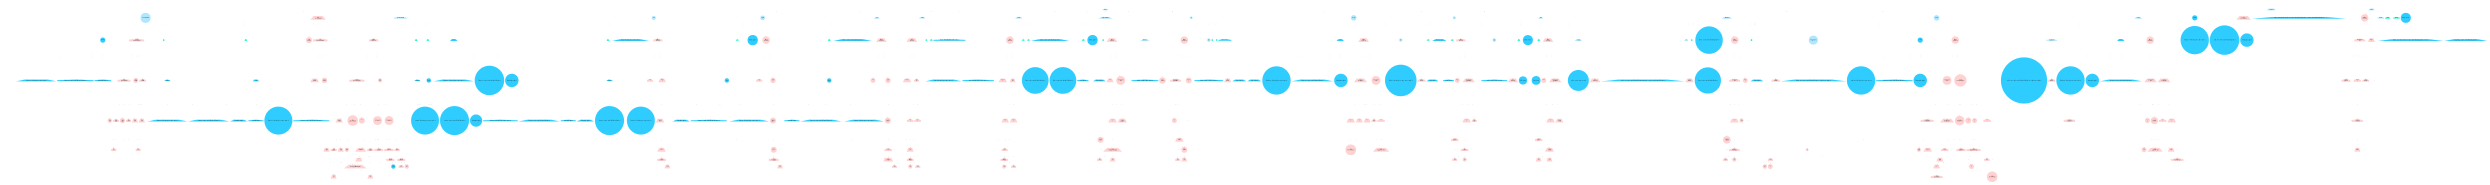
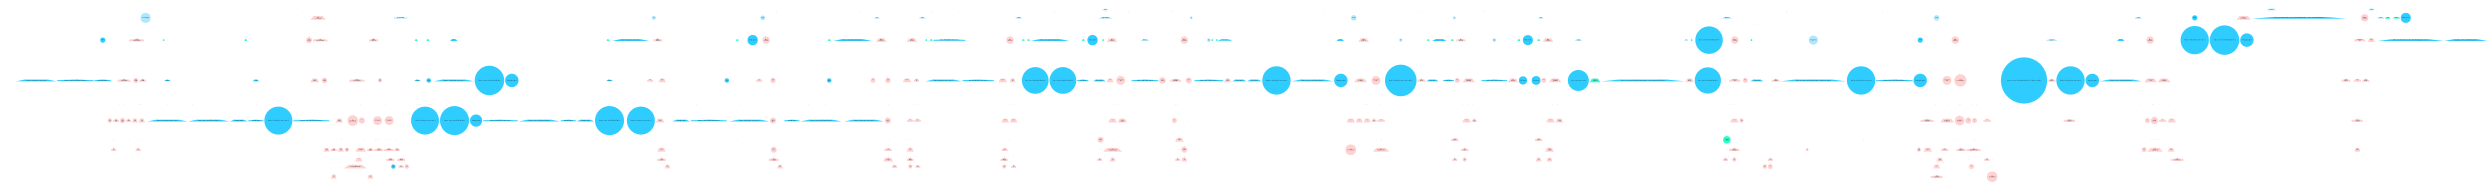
node "Function functionboolAnd": fillcolor #ffd1d1 -> #2fffc7
node "Composition {rect:$margin:$}": fillcolor #ffd1d1 -> #2fffc7
